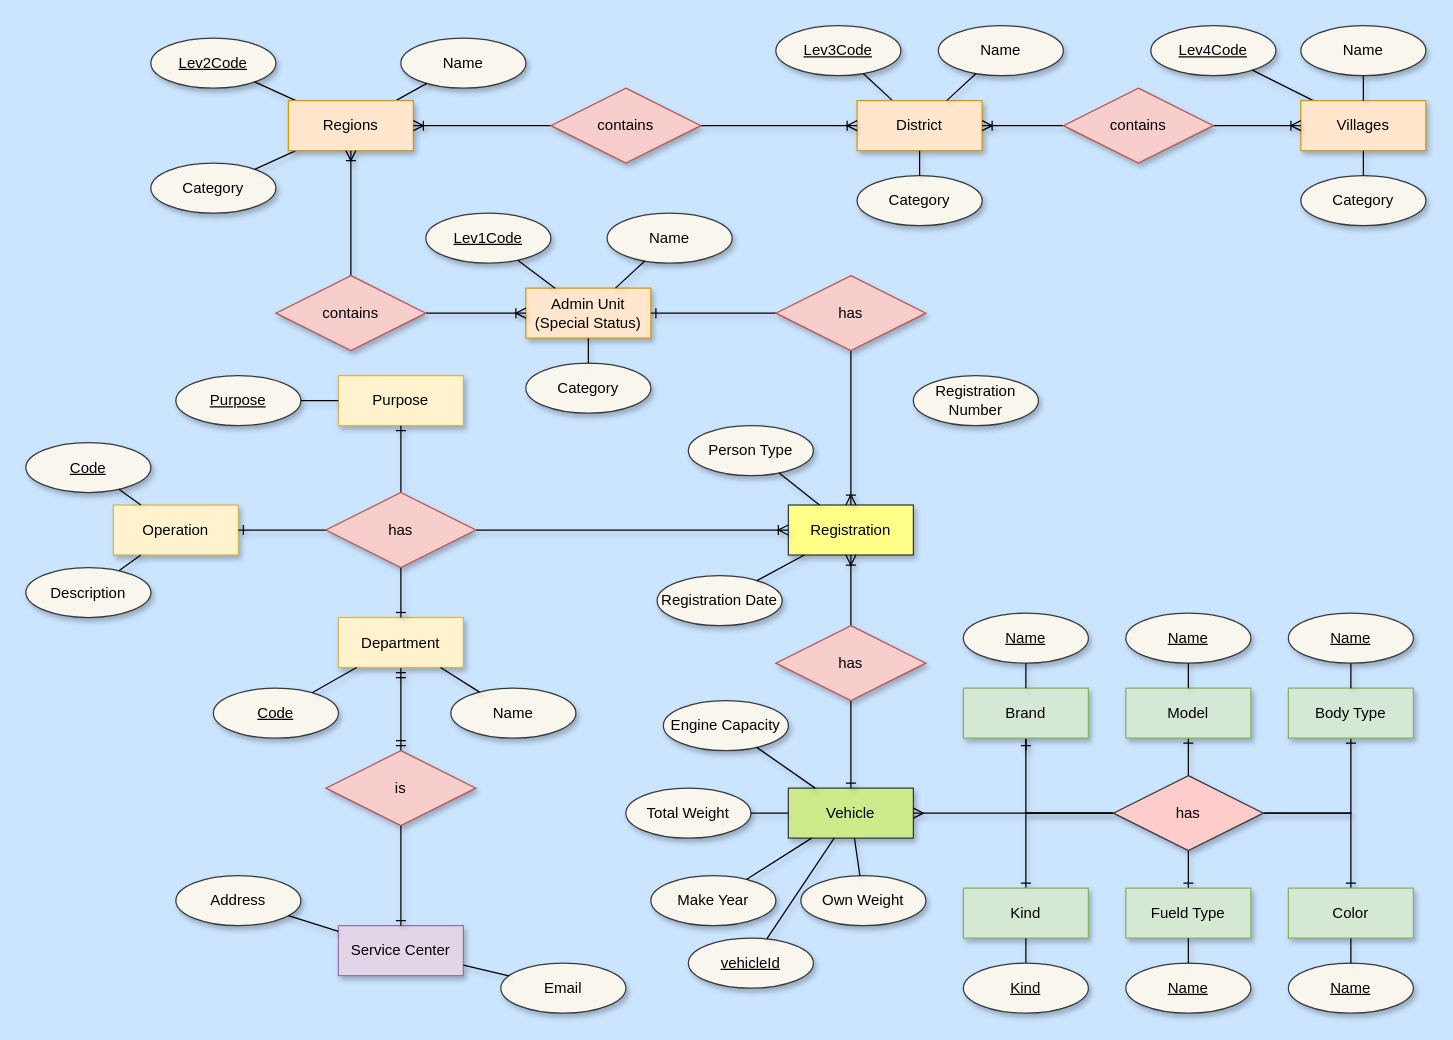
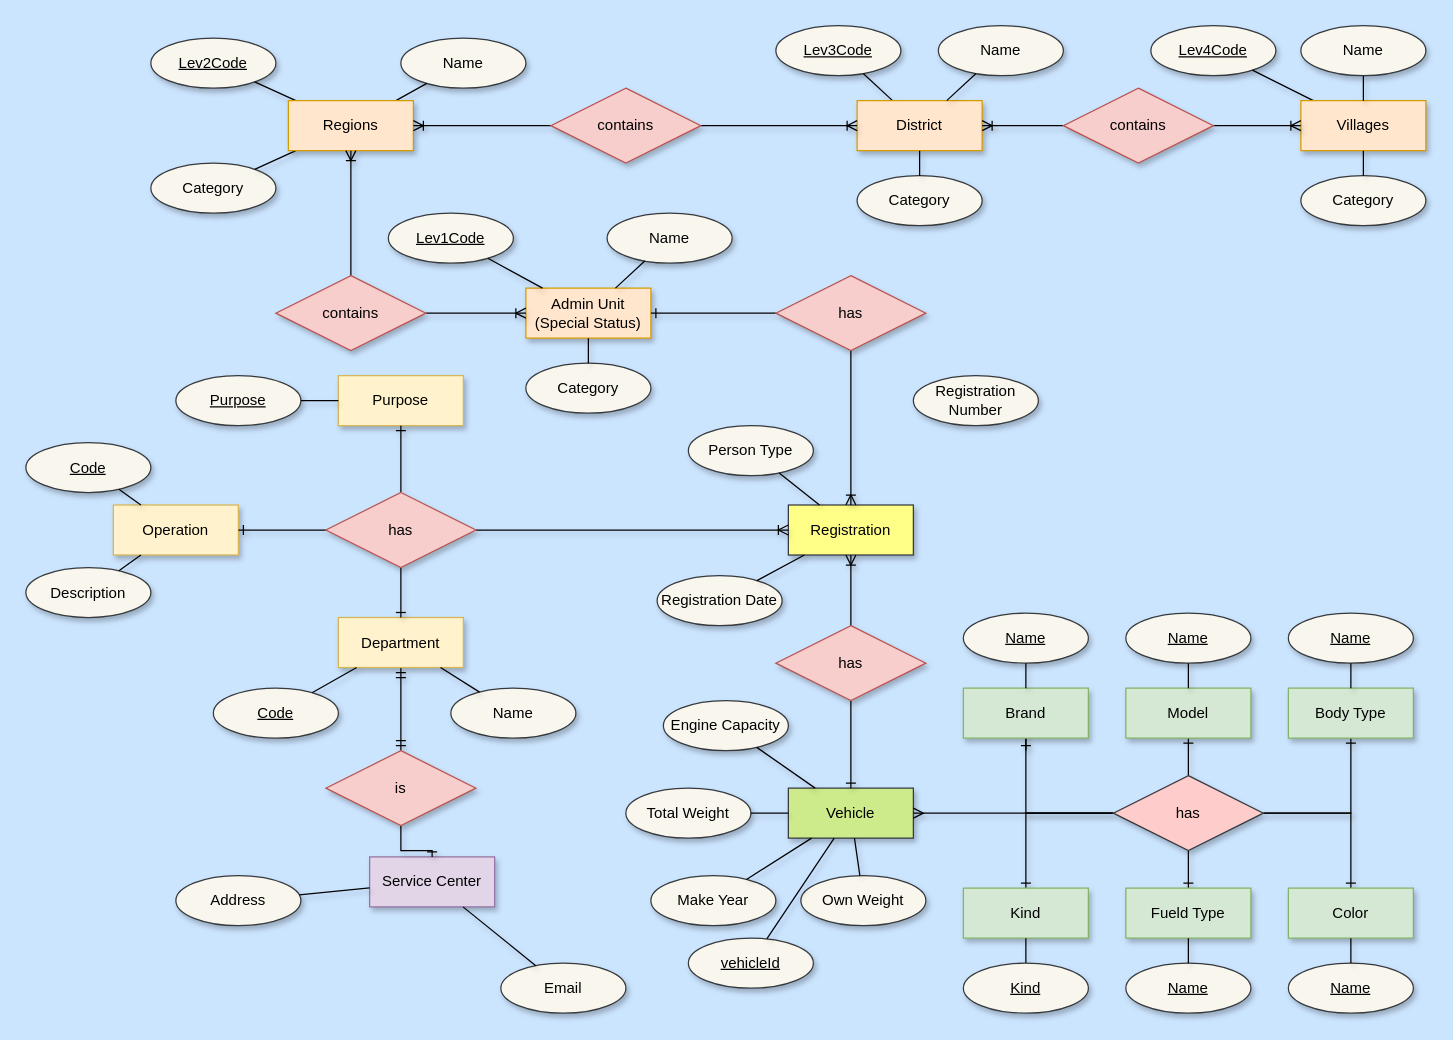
node "Lev1Code": moved (488, 238) -> (451, 238)
node "Service Center": moved (401, 951) -> (432, 882)
